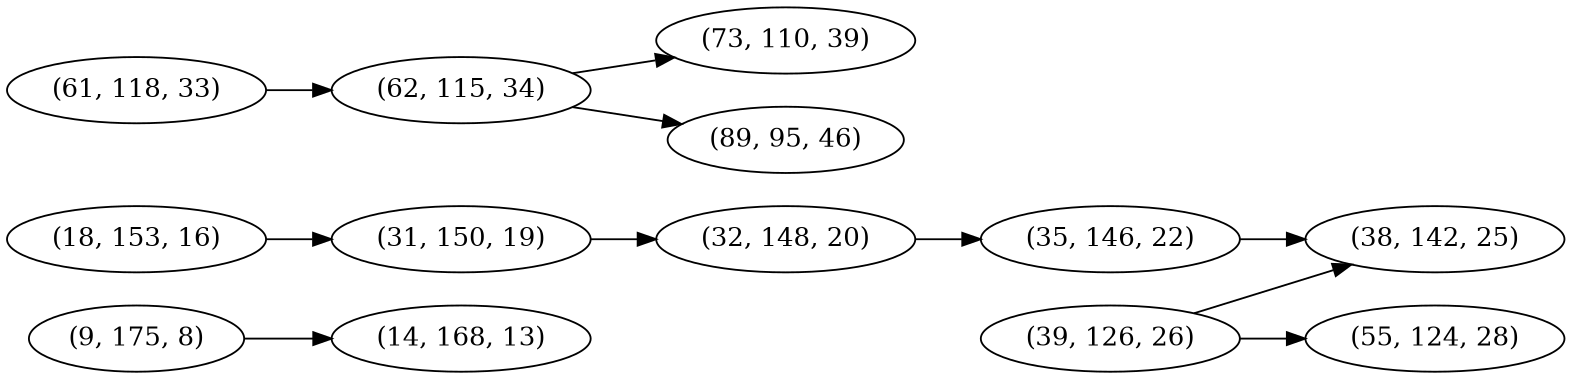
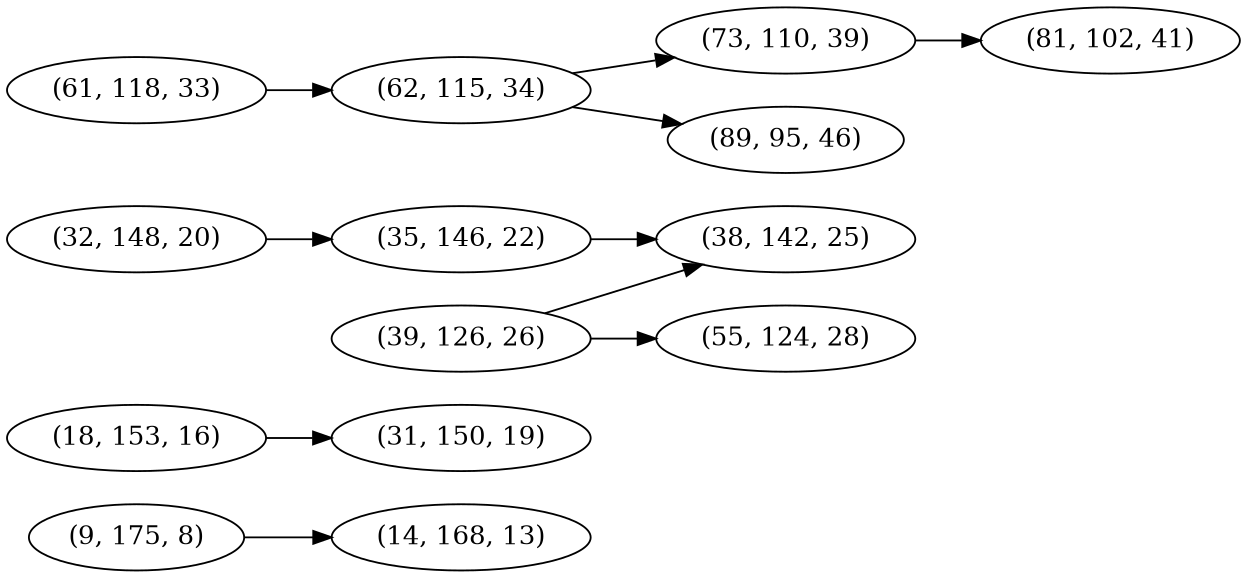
node "(81, 102, 41)": added
edge "(31, 150, 19)" -> "(32, 148, 20)": removed
